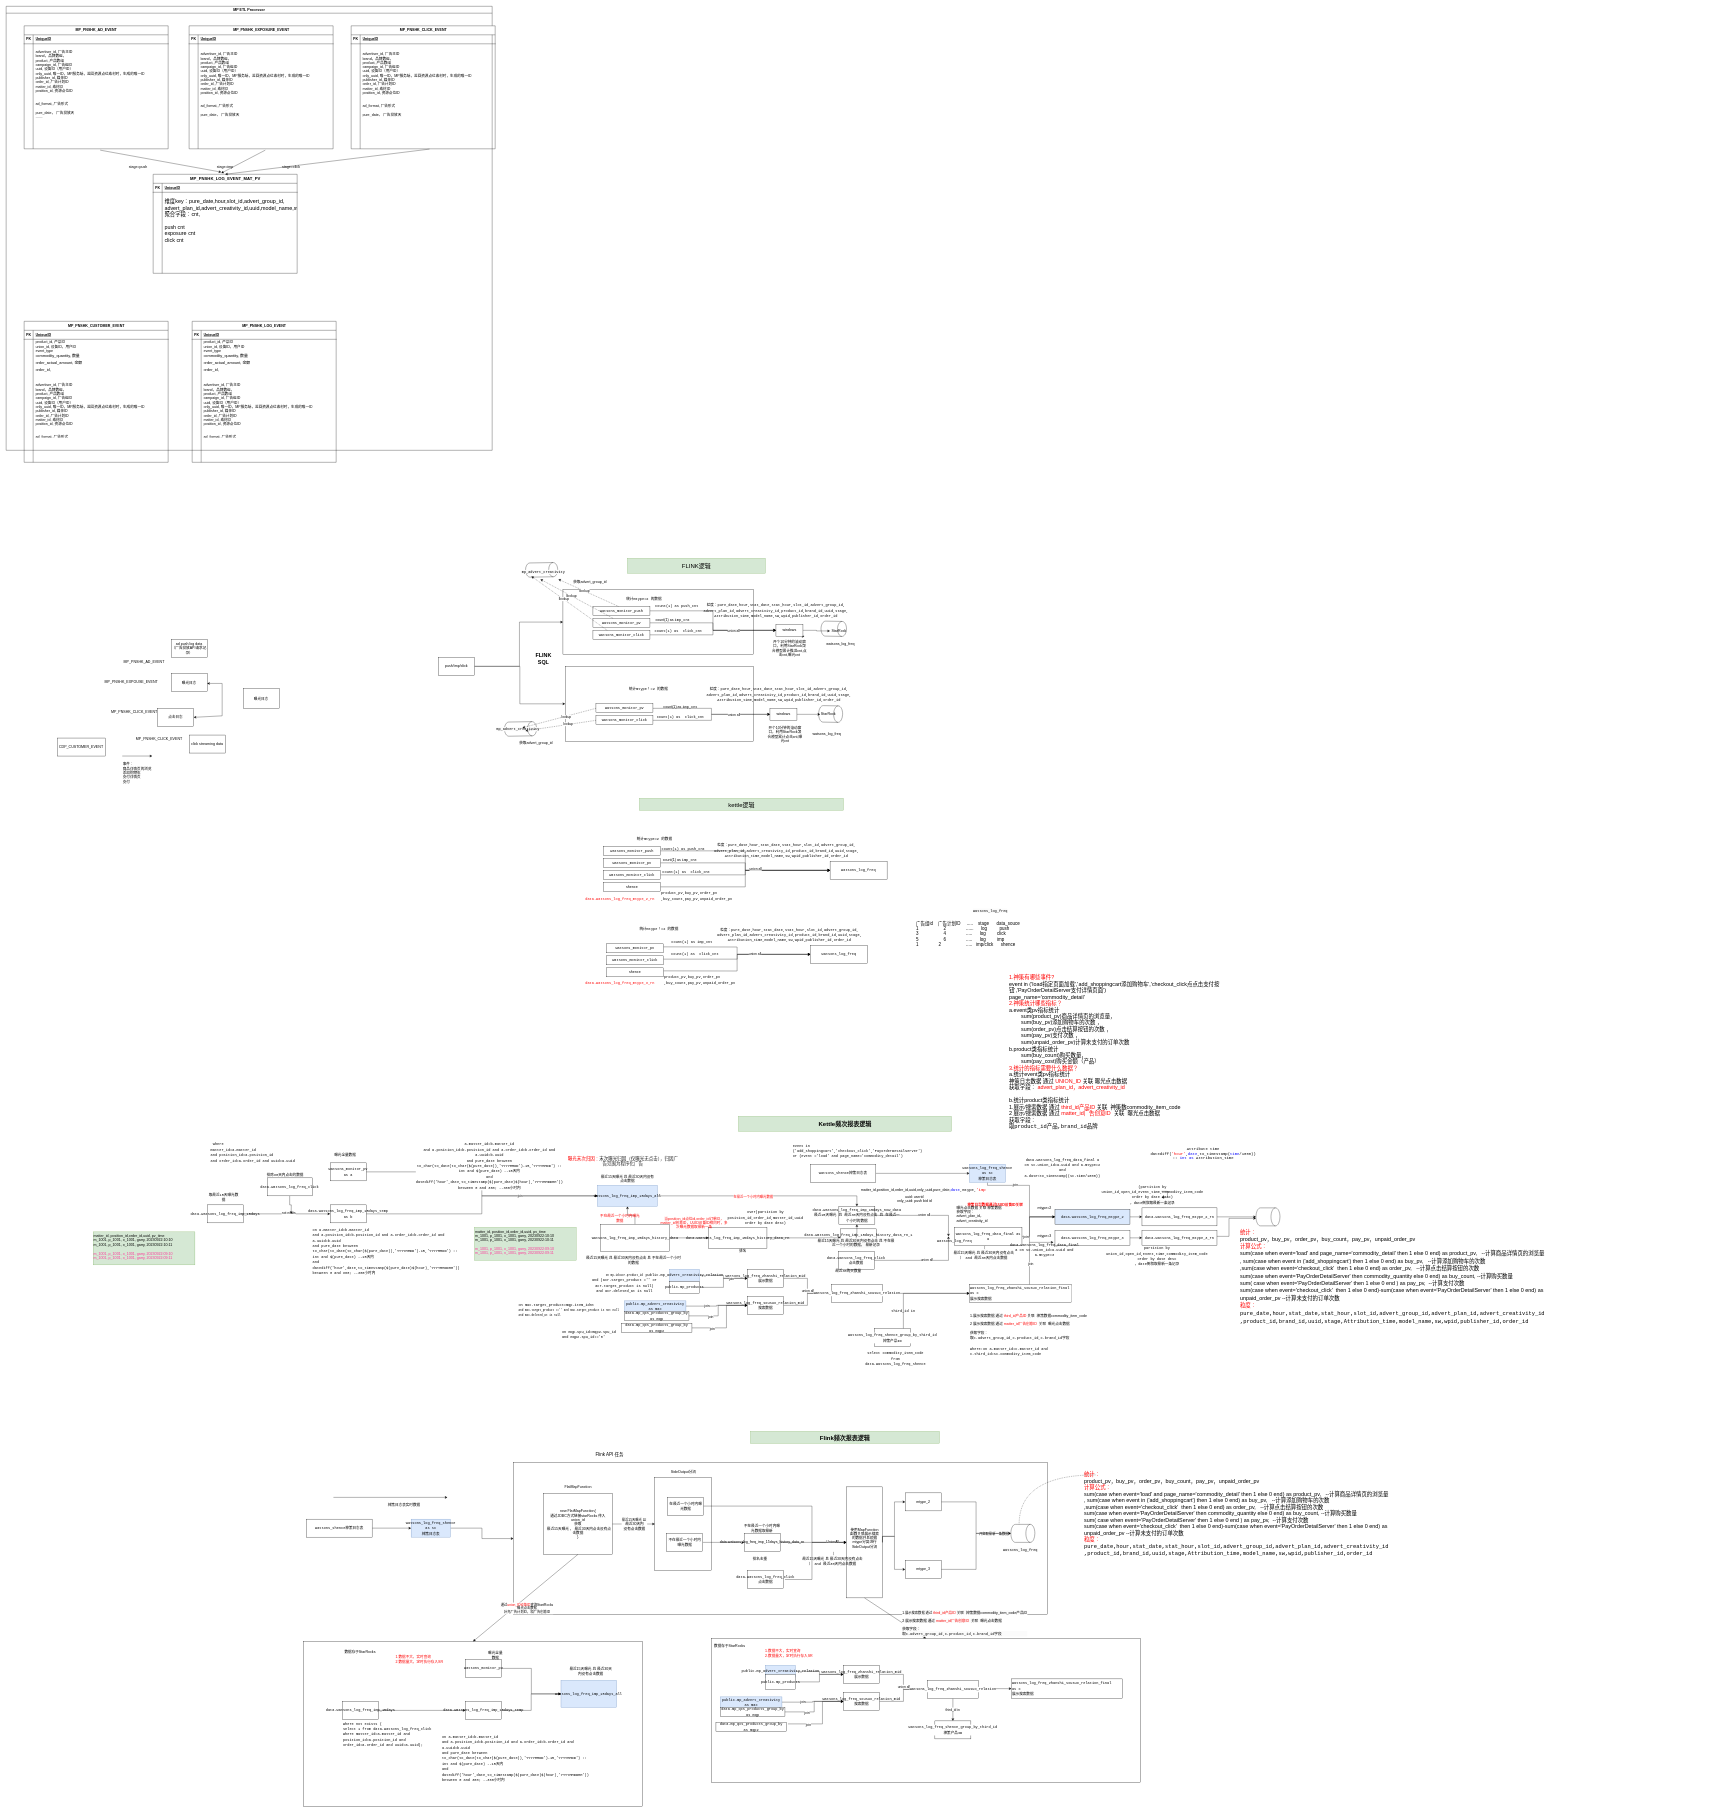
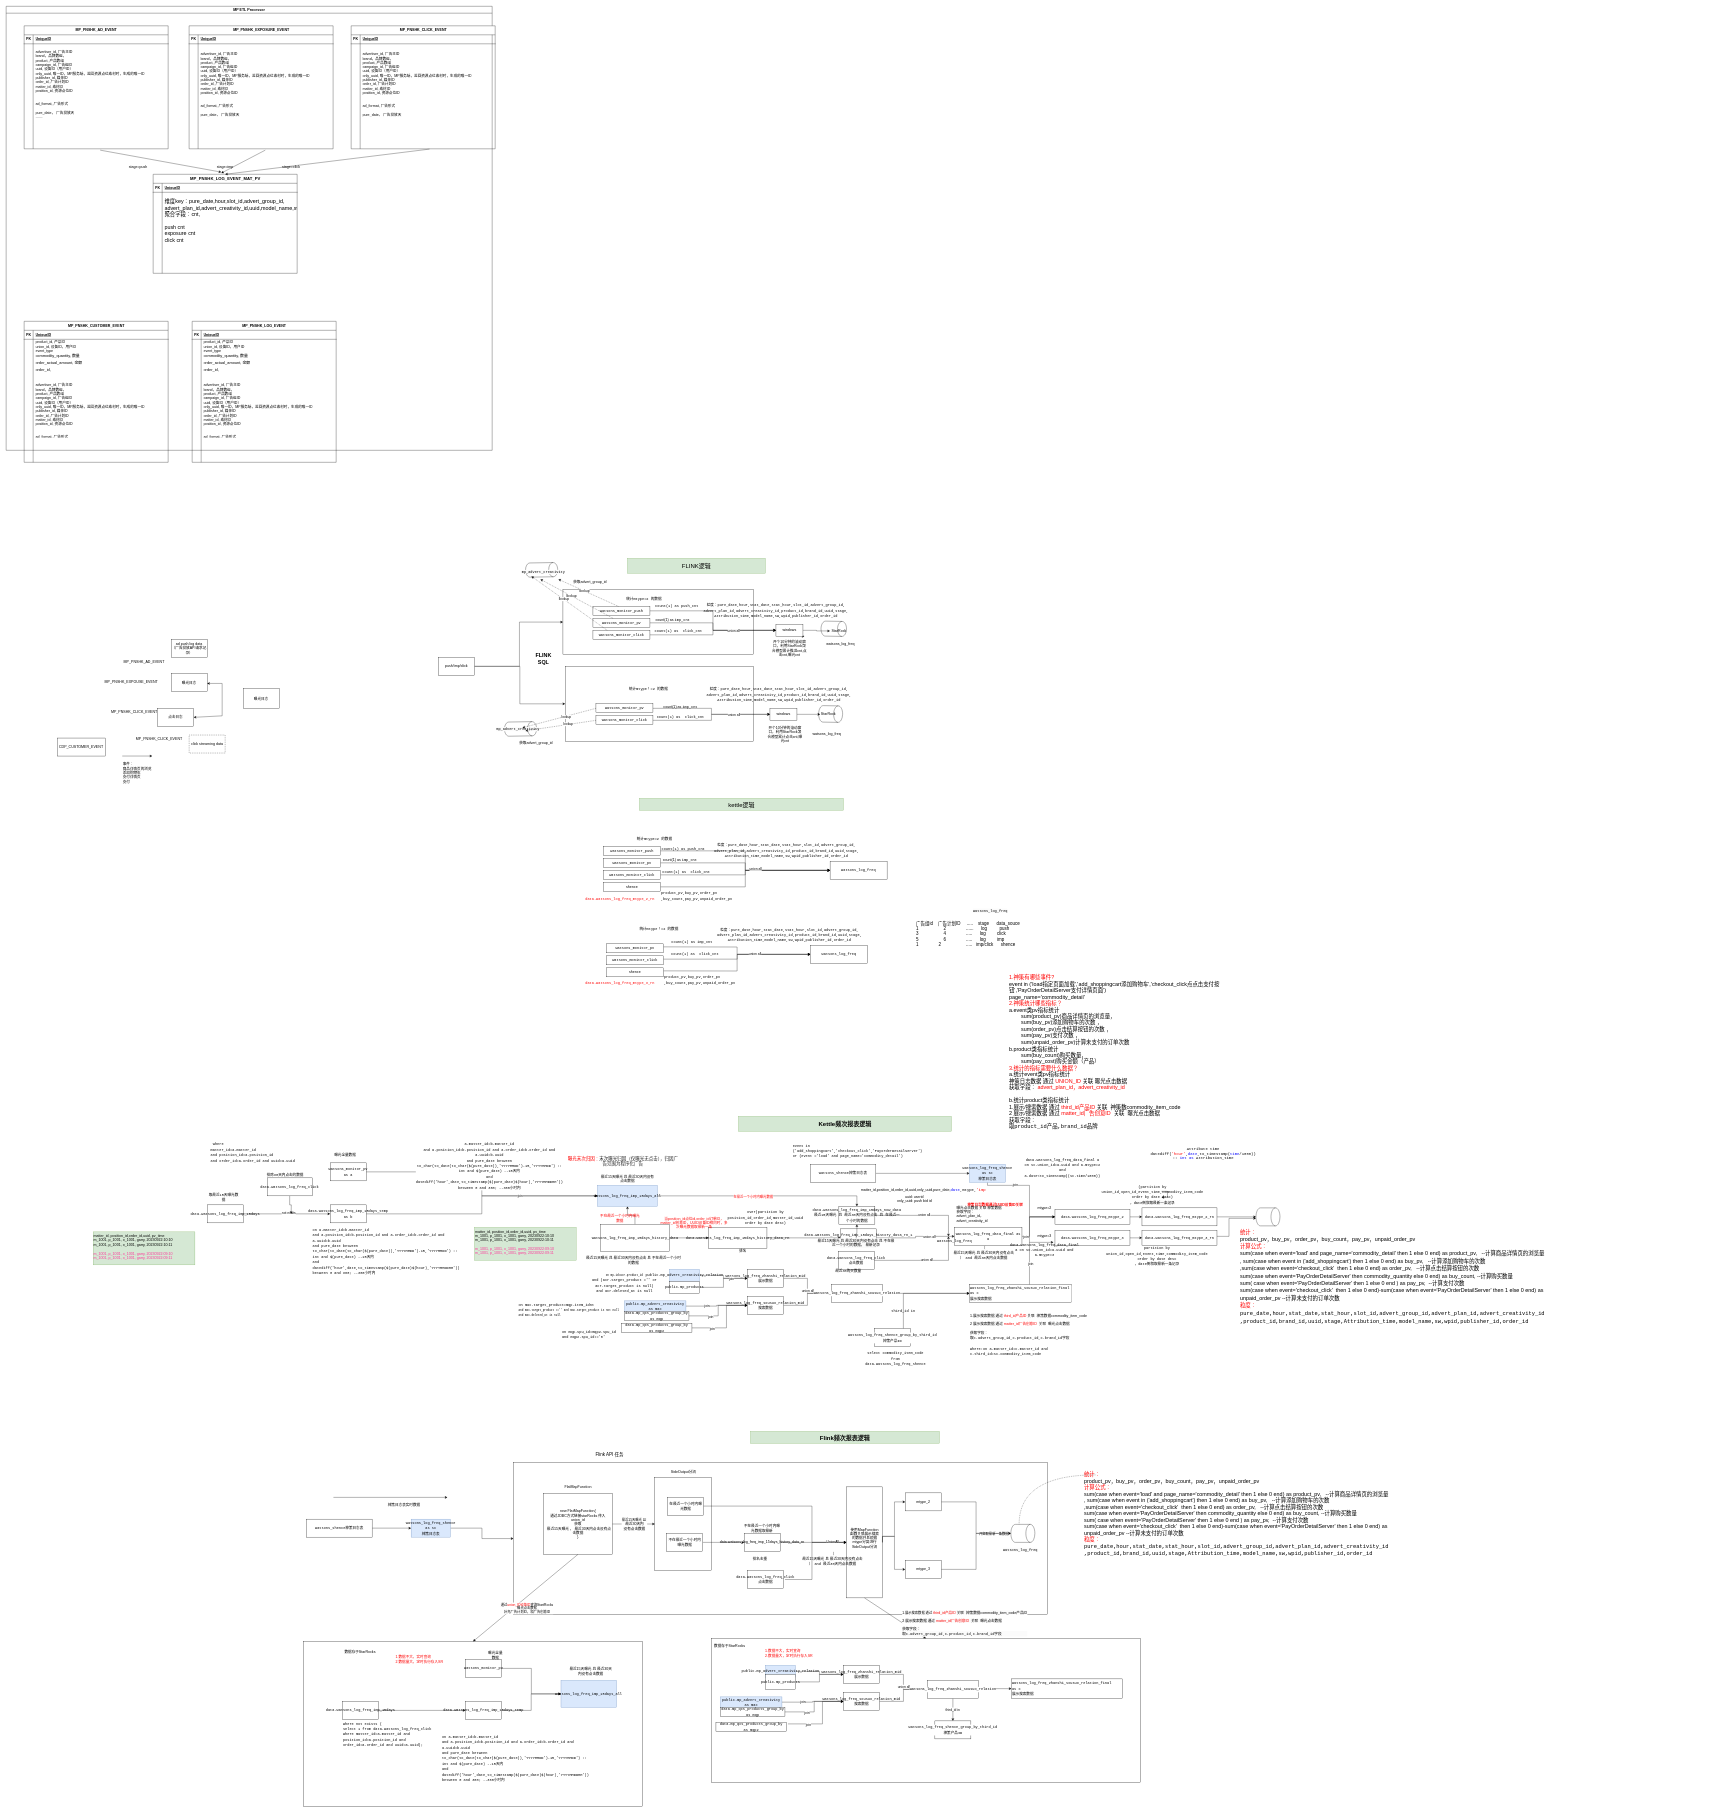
node "click streaming data": style solid -> dashed
node "data.watsons_log_freq_mtype_2": fillcolor #dae8fc -> #ffffff
edge "data.watsons_log_freq_imp_15days_history_data_rn_1" -> "watsons_log_freq_data_final as a": added, label "union all"
